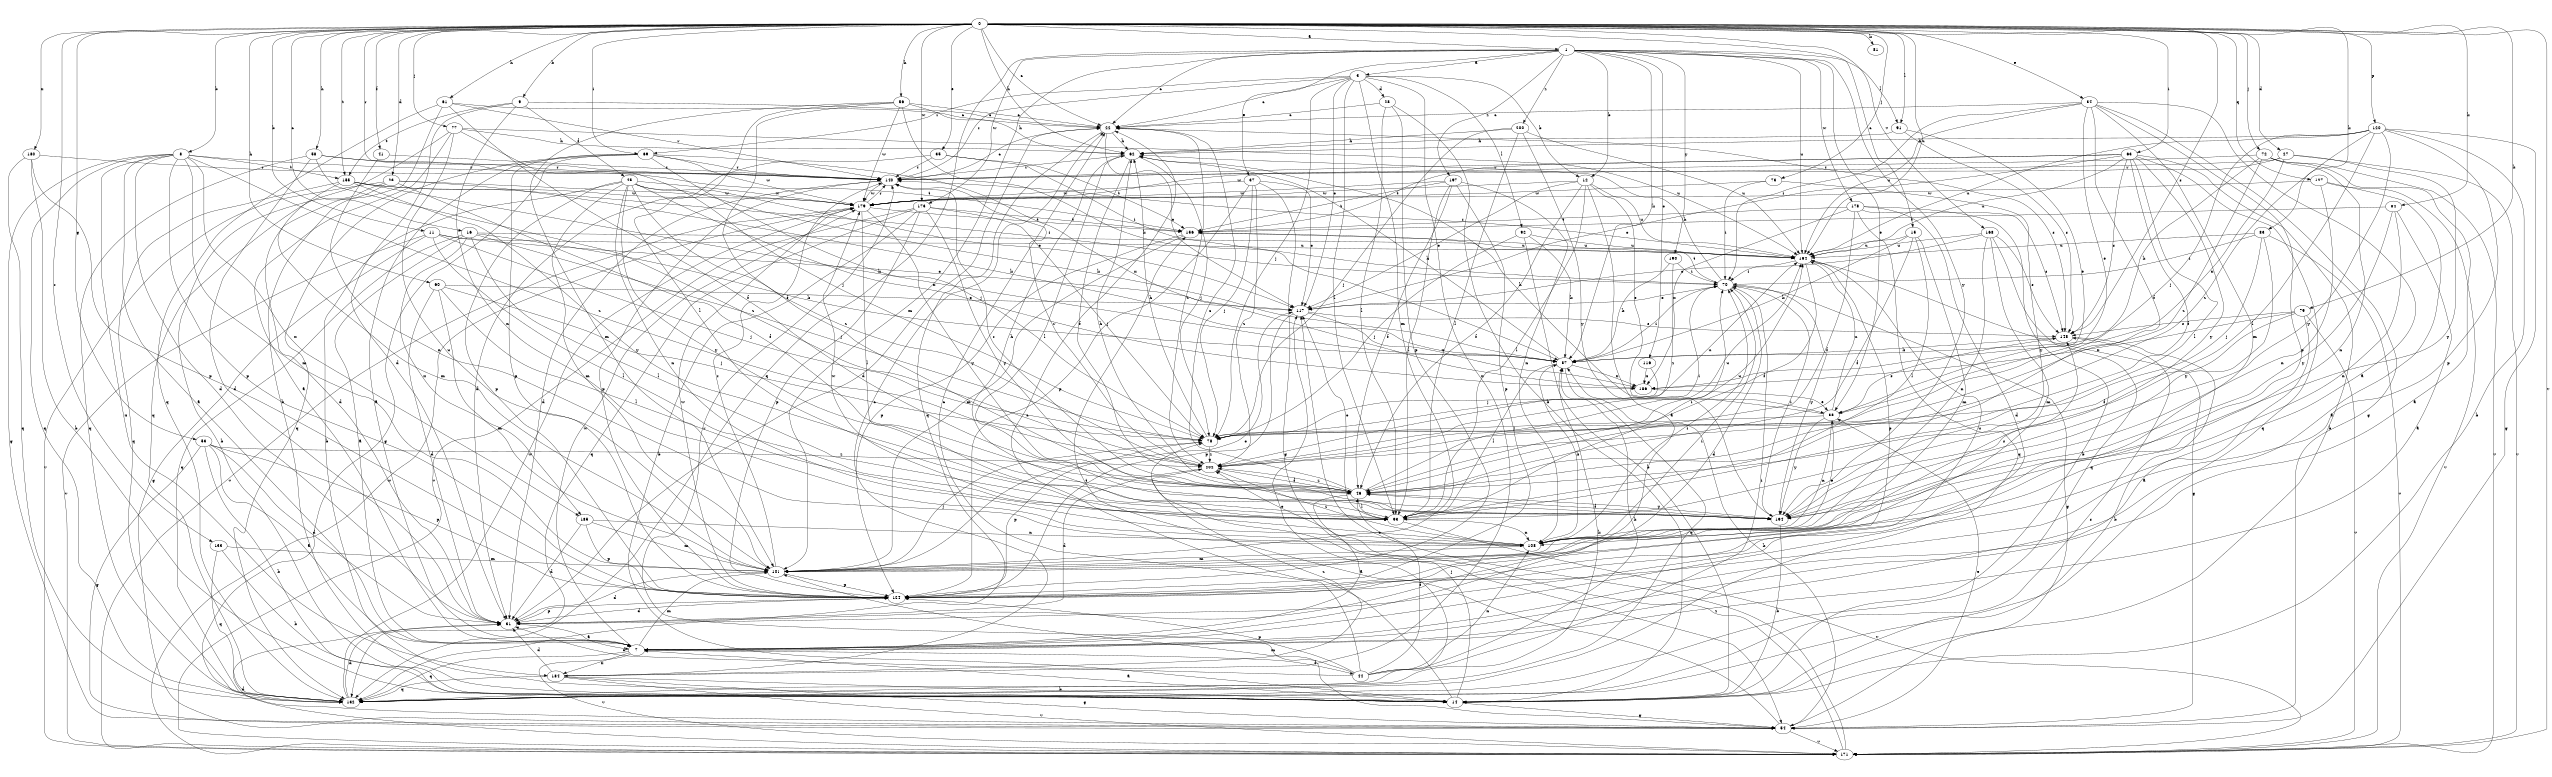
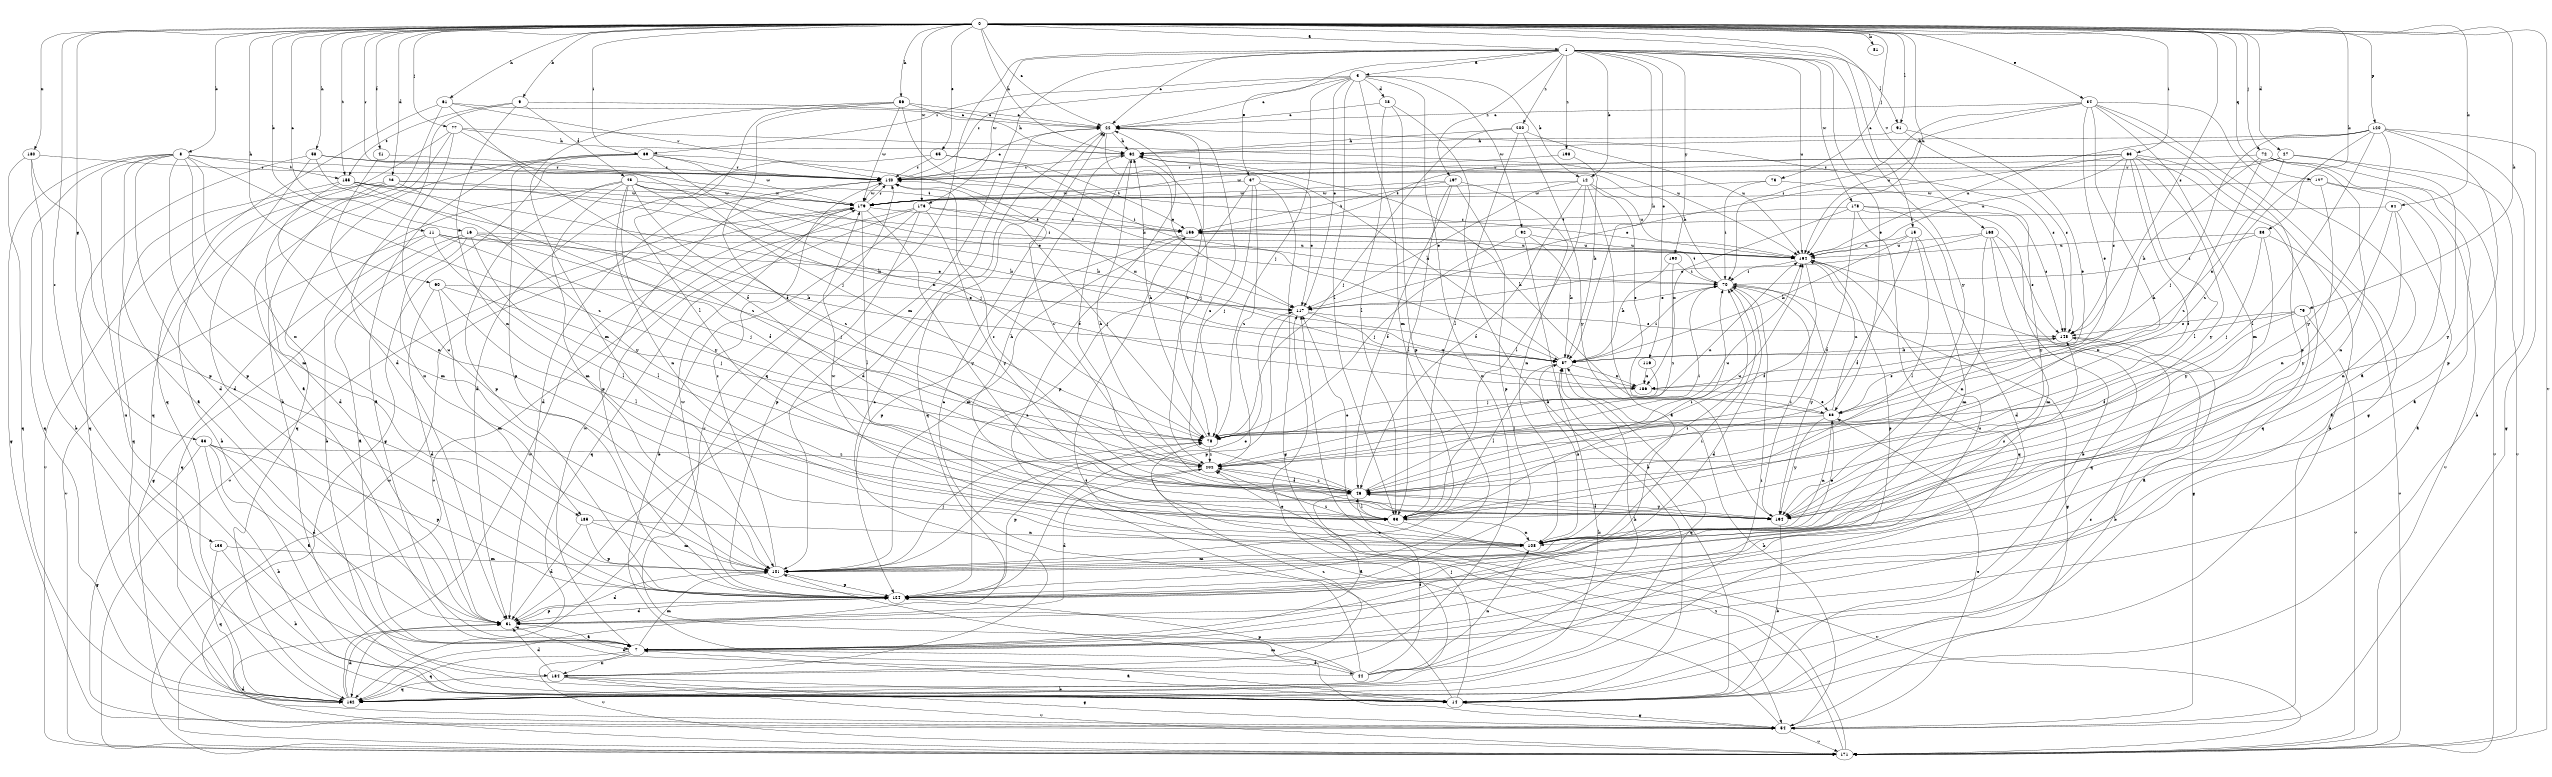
edge "3" -> "92": label "l" -> "w"
node "198": added
edge "34" -> "46": label "f" -> "h"
edge "62" -> "93": removed, label "l"
